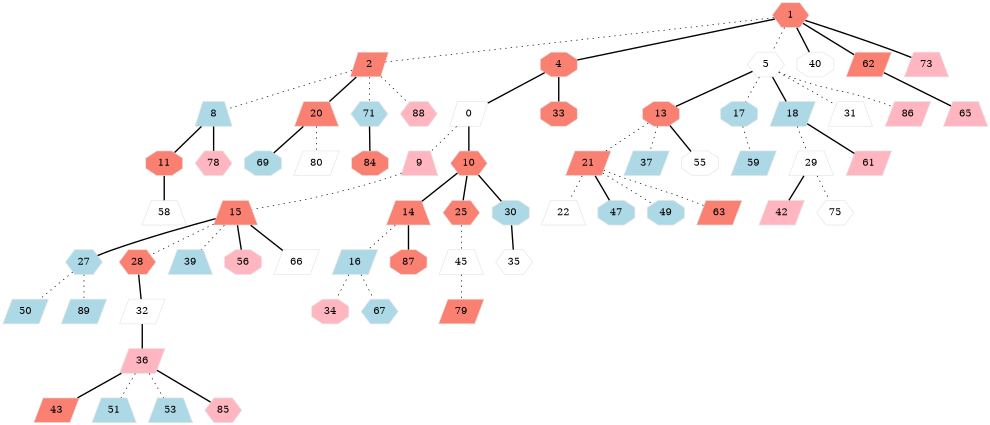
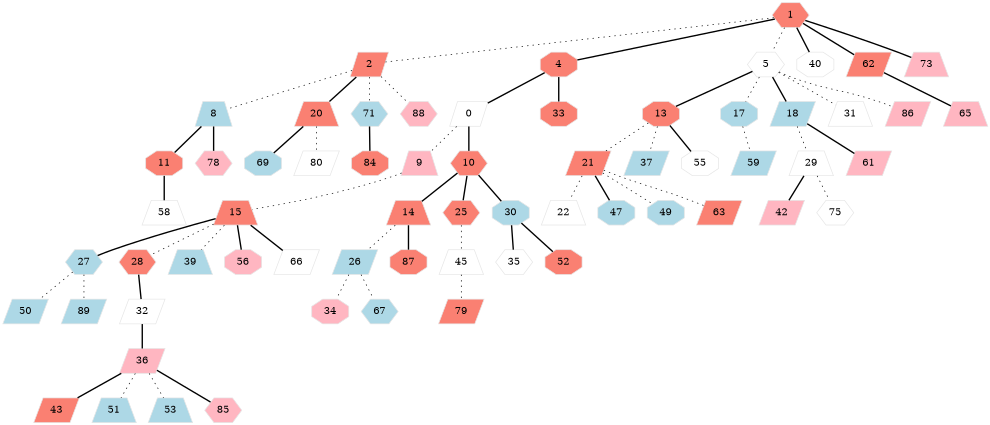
node "16": label "16" -> "26"
node "52": added
